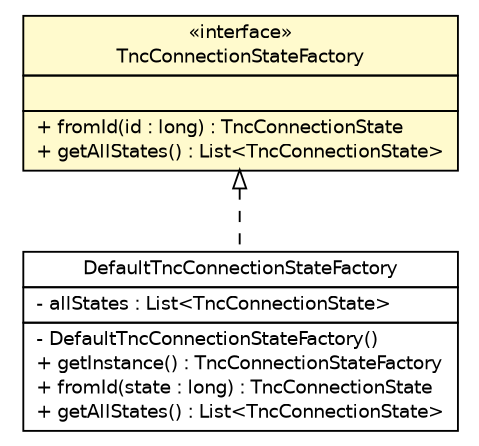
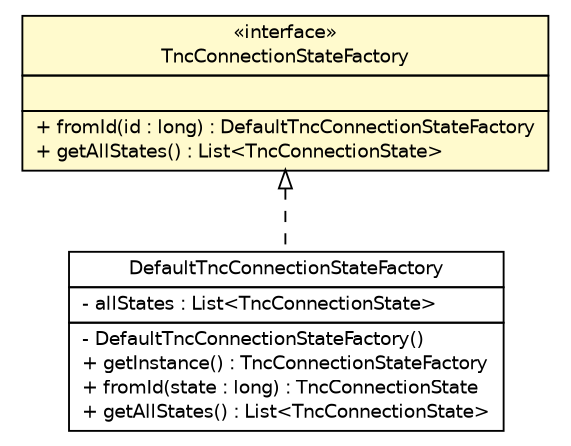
node "TncConnectionStateFactory": text "+ fromId(id : long) : TncConnectionState" -> "+ fromId(id : long) : DefaultTncConnectionStateFactory"
